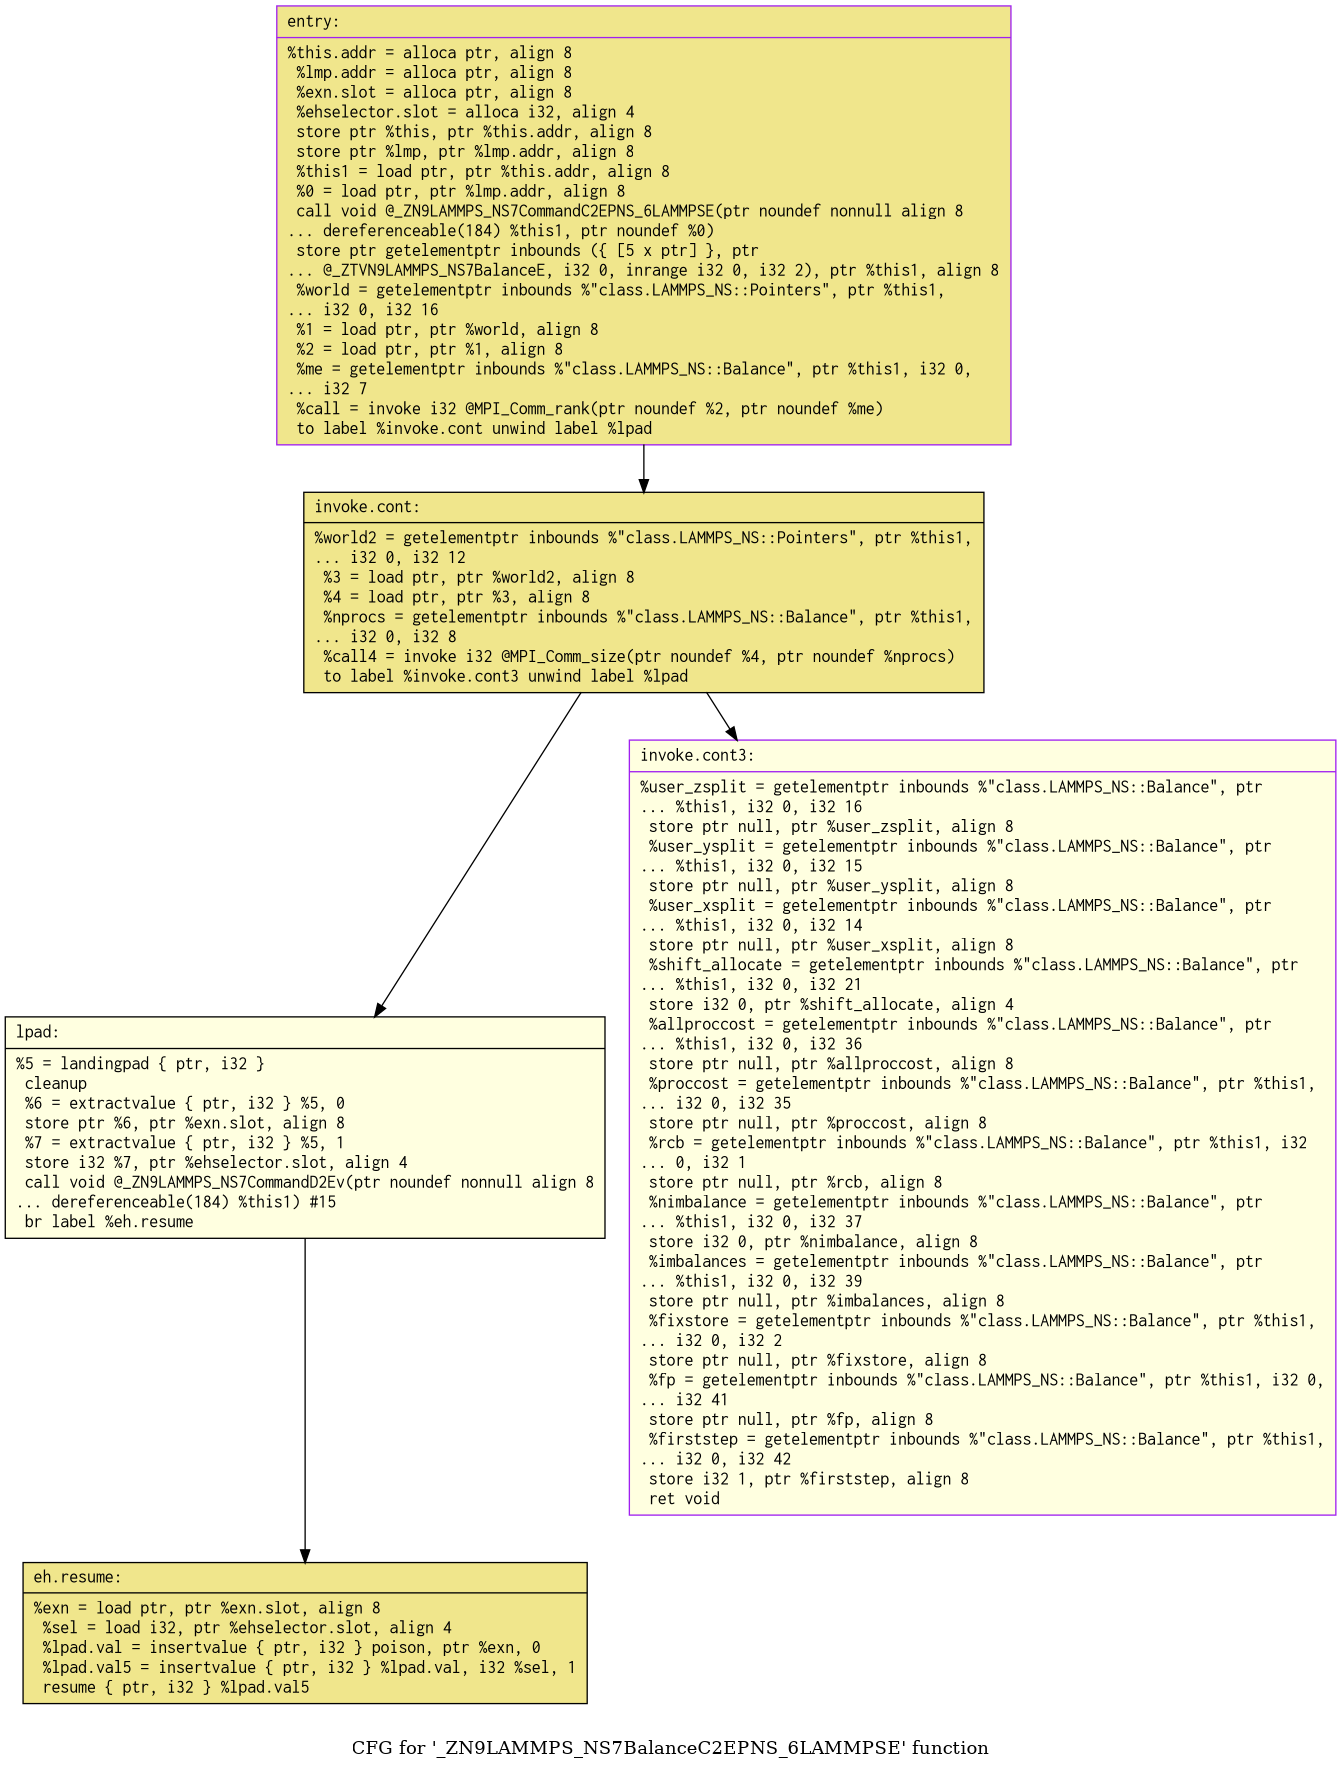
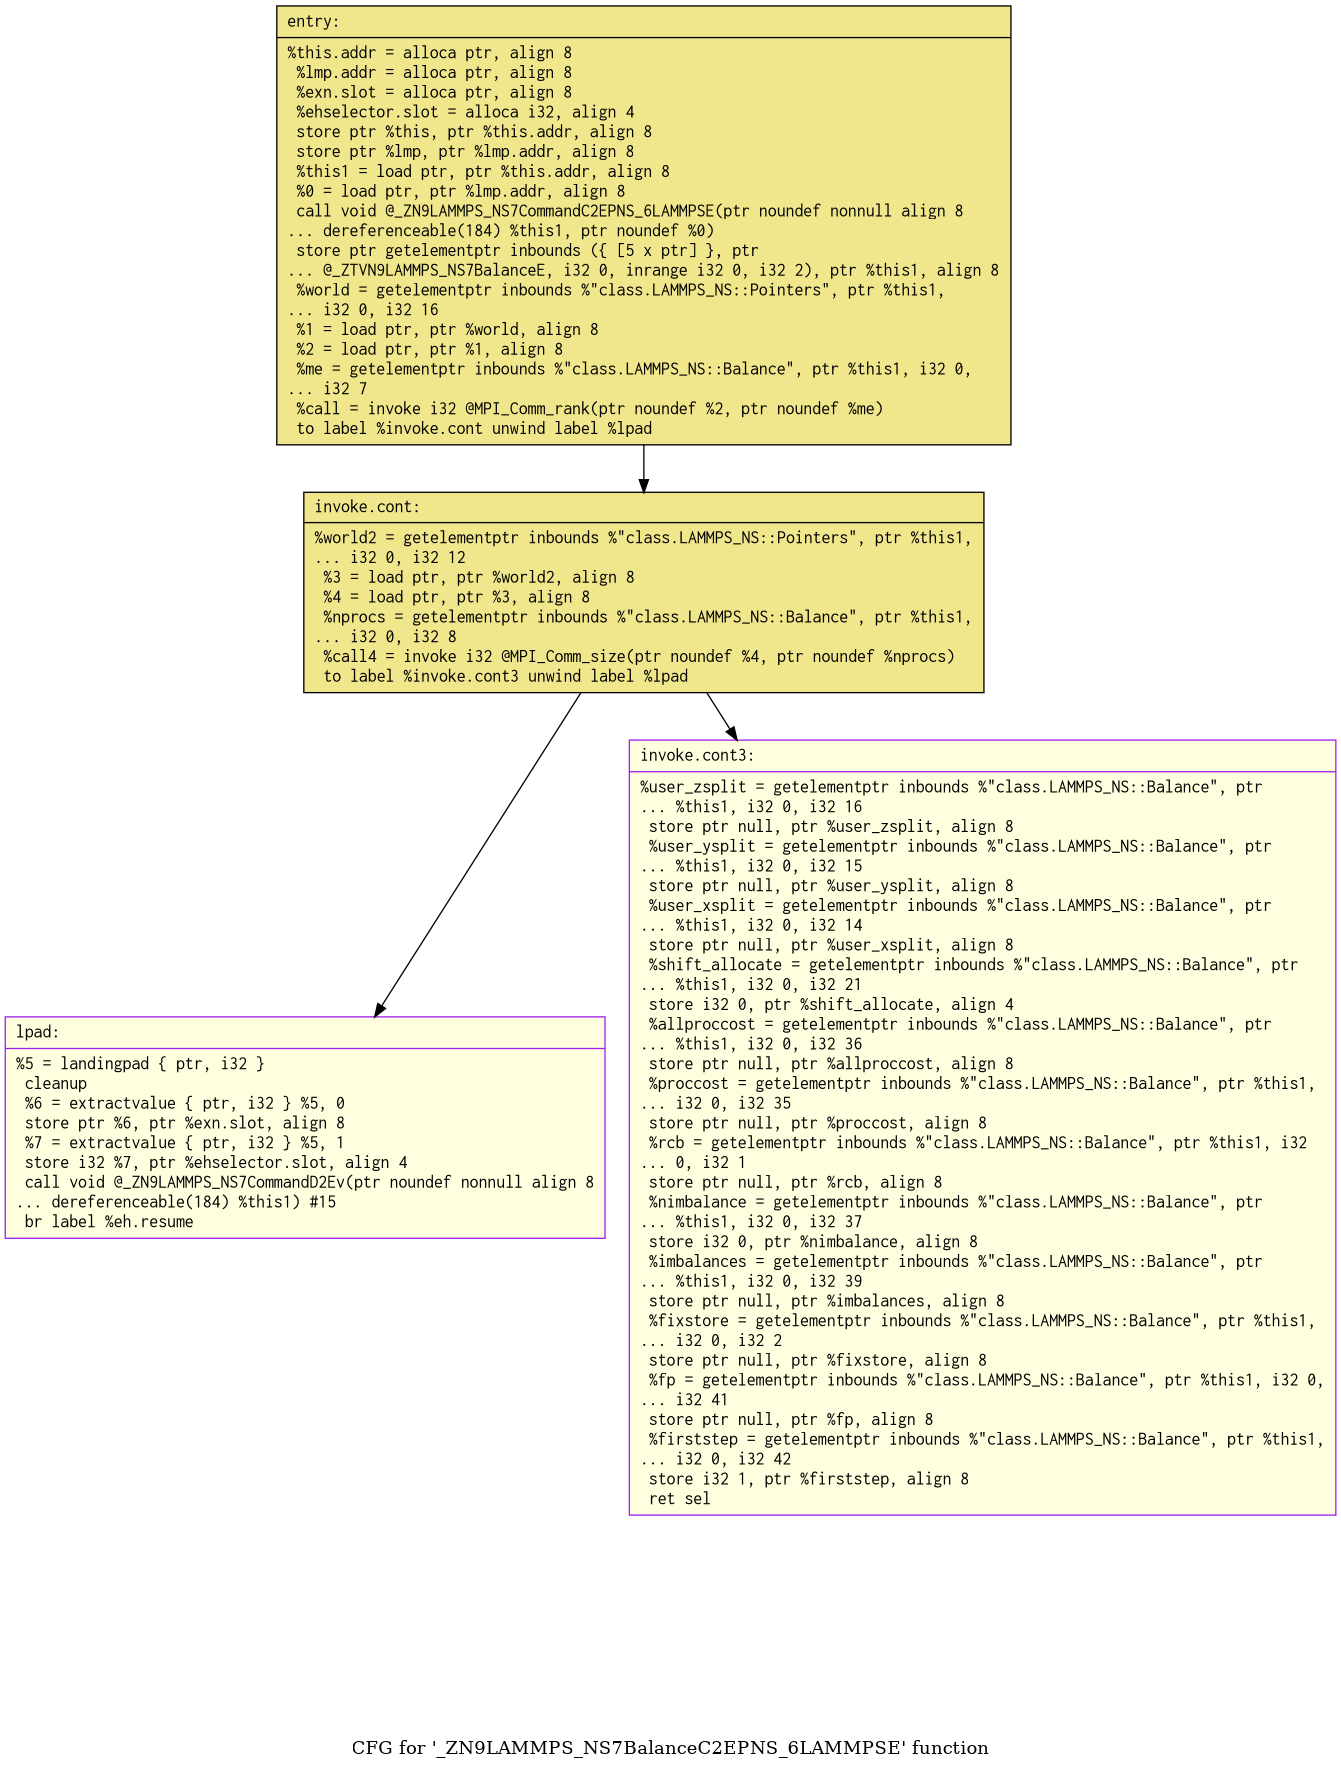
node "entry:": color purple -> black
node "lpad:": color black -> purple
node "invoke.cont3:": text "ret void" -> "ret sel"
node "eh.resume:": removed
